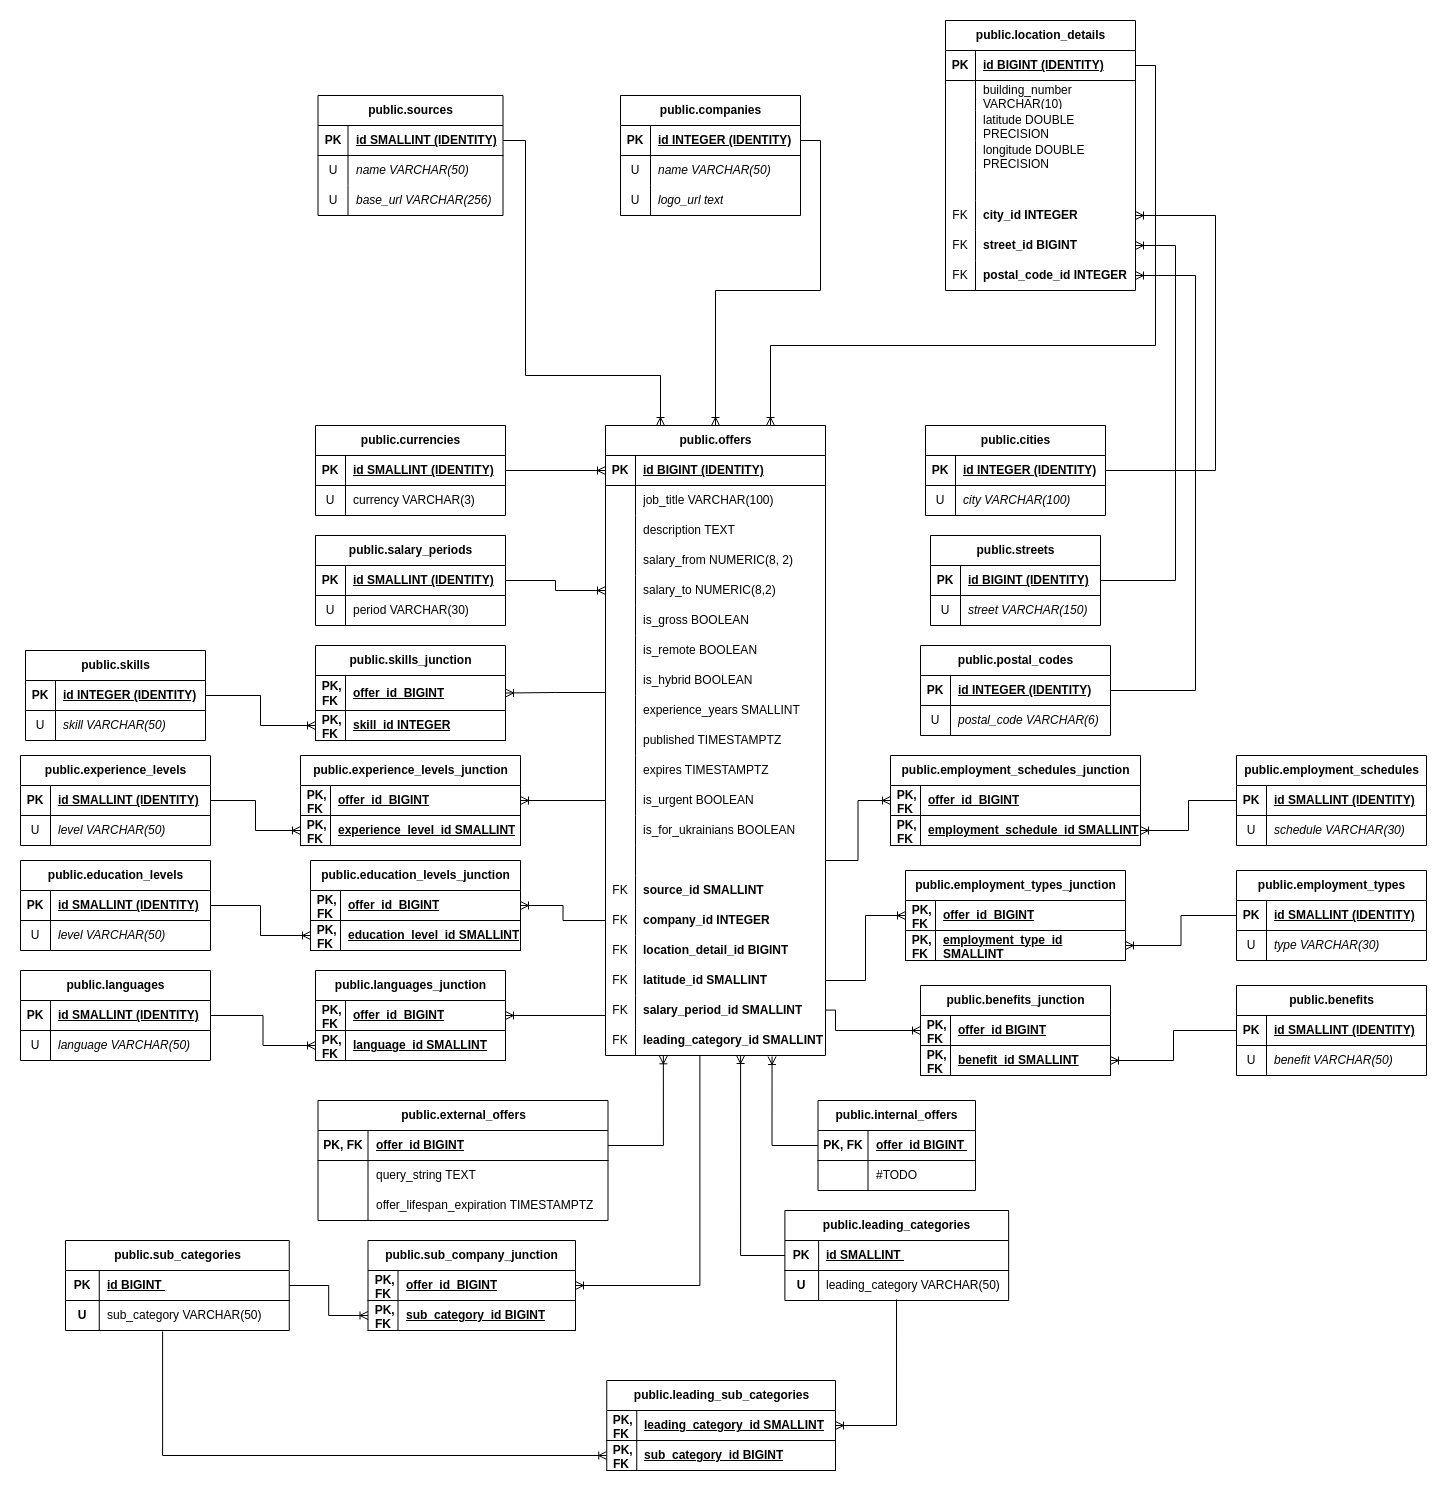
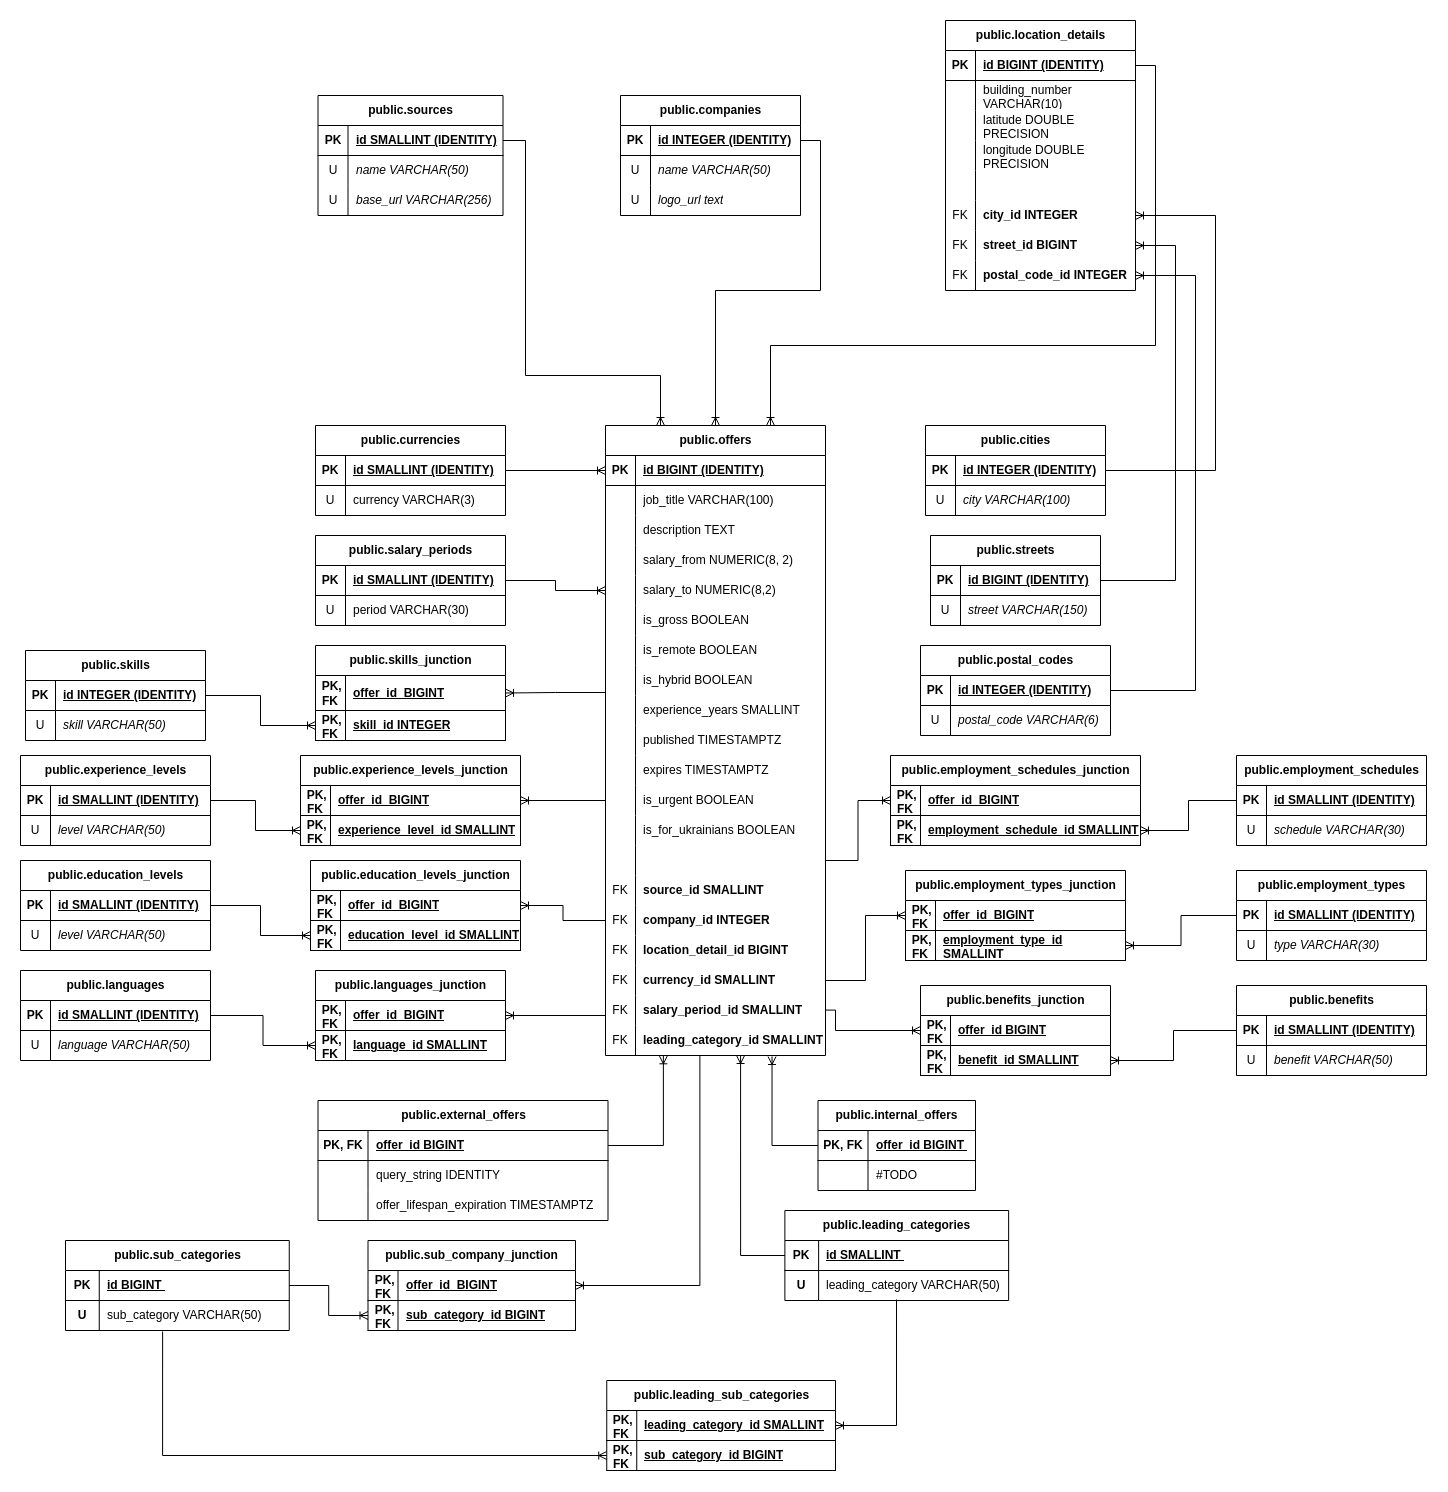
node "latitude_id SMALLINT": label "latitude_id SMALLINT" -> "currency_id SMALLINT"
node "query_string TEXT": label "query_string TEXT" -> "query_string IDENTITY"
